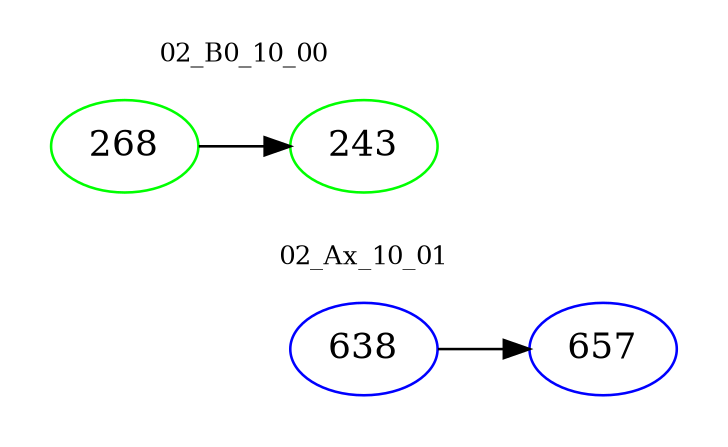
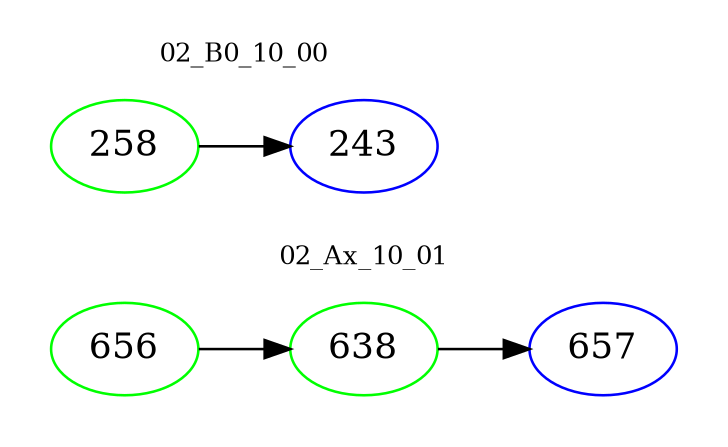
node "268": label "268" -> "258"
node "243": color green -> blue
node "656": added
node "638": color blue -> green
